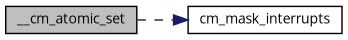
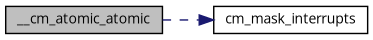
node "__cm_atomic_set": label "__cm_atomic_set" -> "__cm_atomic_atomic"
